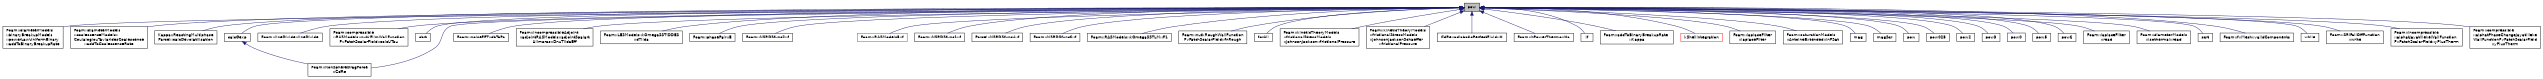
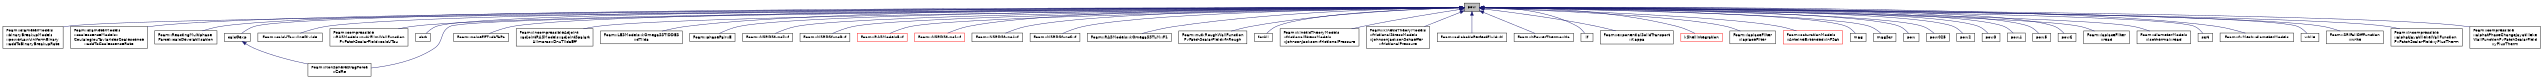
node "Kappa::ReactingMultiphase Parcel::calcDevolatilisation": label "Kappa::ReactingMultiphase Parcel::calcDevolatilisation" -> "Foam::ReactingMultiphase Parcel::calcDevolatilisation"
node "Foam::lineDivide::lineDivide": label "Foam::lineDivide::lineDivide" -> "Foam::calcUTau::lineDivide"
node "Foam::NSRDSfunc3::f": added
node "Foam::NSRDSfunc1::f": color black -> red
node "Parcel::NSRDSfunc4::f": label "Parcel::NSRDSfunc4::f" -> "Foam::NSRDSfunc4::f"
node "CdRe::adiabaticPerfectFluid::H": label "CdRe::adiabaticPerfectFluid::H" -> "Foam::adiabaticPerfectFluid::H"
node "Foam::addToBinaryBreakupRate ::Kappa": label "Foam::addToBinaryBreakupRate ::Kappa" -> "Foam::exponentialSolidTransport ::Kappa"
node "Foam::saturationModels ::AntoineExtended::lnPSat": color black -> red
node "pow0": label "pow0" -> "pow4"
node "Foam::fvMesh::validComponents": label "Foam::fvMesh::validComponents" -> "Foam::fvMesh::diameterModels"
